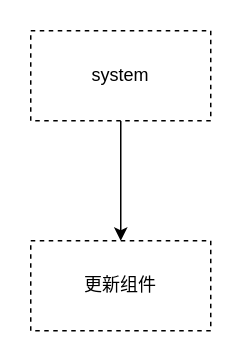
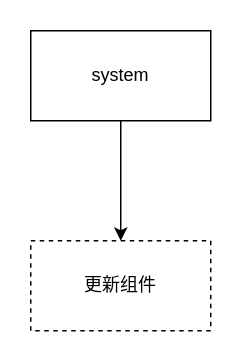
node "system": style dashed -> solid
